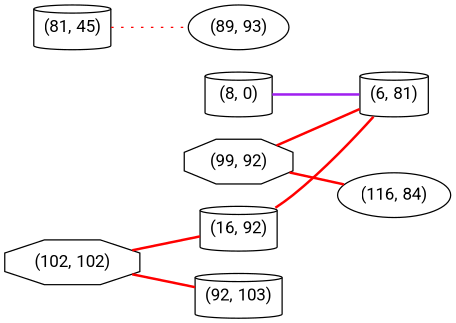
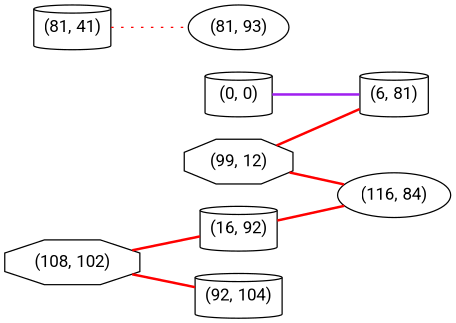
node "(81, 45)": label "(81, 45)" -> "(81, 41)"
node "(89, 93)": label "(89, 93)" -> "(81, 93)"
node "(8, 0)": label "(8, 0)" -> "(0, 0)"
node "(99, 92)": label "(99, 92)" -> "(99, 12)"
edge "(6, 81)" -- "(16, 92)": now "(116, 84)" -- "(16, 92)"
node "(102, 102)": label "(102, 102)" -> "(108, 102)"
node "(92, 103)": label "(92, 103)" -> "(92, 104)"
